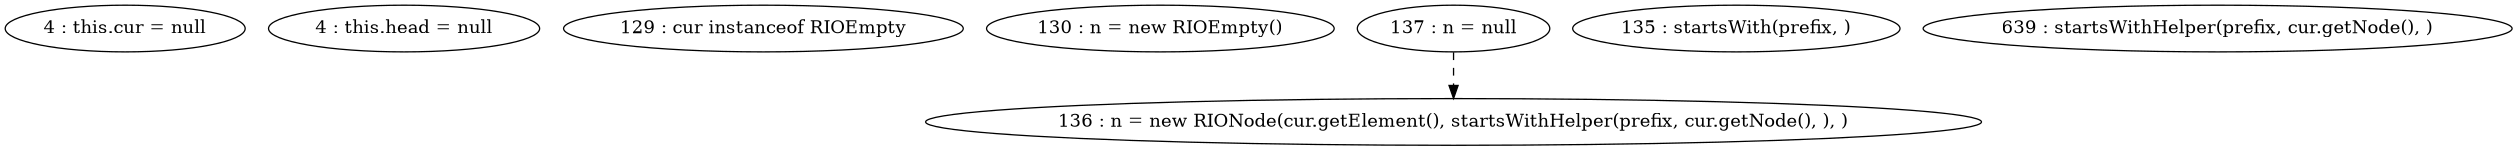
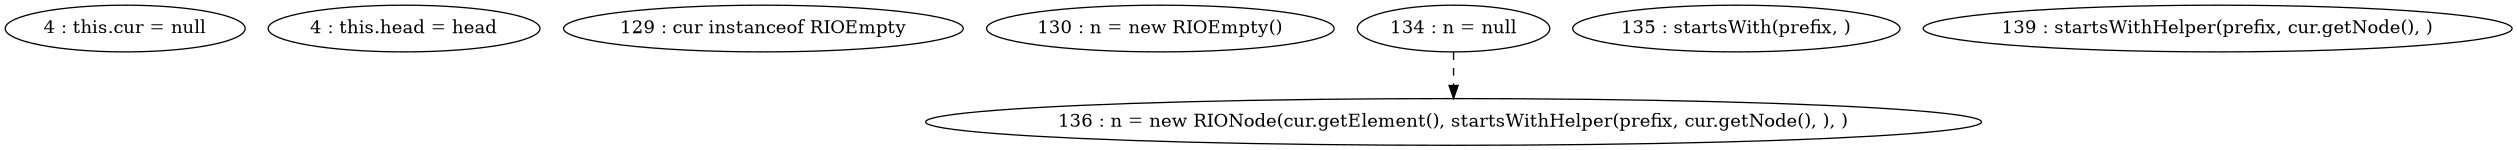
node "4 : this.head = null": label "4 : this.head = null" -> "4 : this.head = head"
node "137 : n = null": label "137 : n = null" -> "134 : n = null"
node "639 : startsWithHelper(prefix, cur.getNode(), )": label "639 : startsWithHelper(prefix, cur.getNode(), )" -> "139 : startsWithHelper(prefix, cur.getNode(), )"
